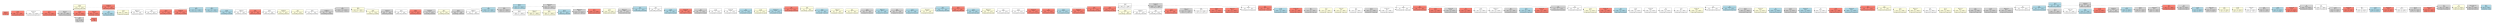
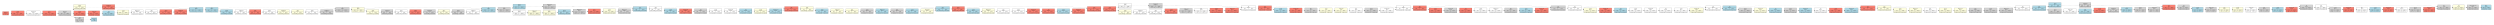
node "output-tensor": fillcolor salmon -> lightblue
